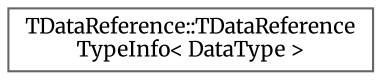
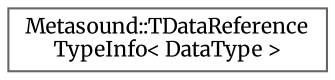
node "TDataReference::TDataReference TypeInfo< DataType >": label "TDataReference::TDataReference TypeInfo< DataType >" -> "Metasound::TDataReference TypeInfo< DataType >"
